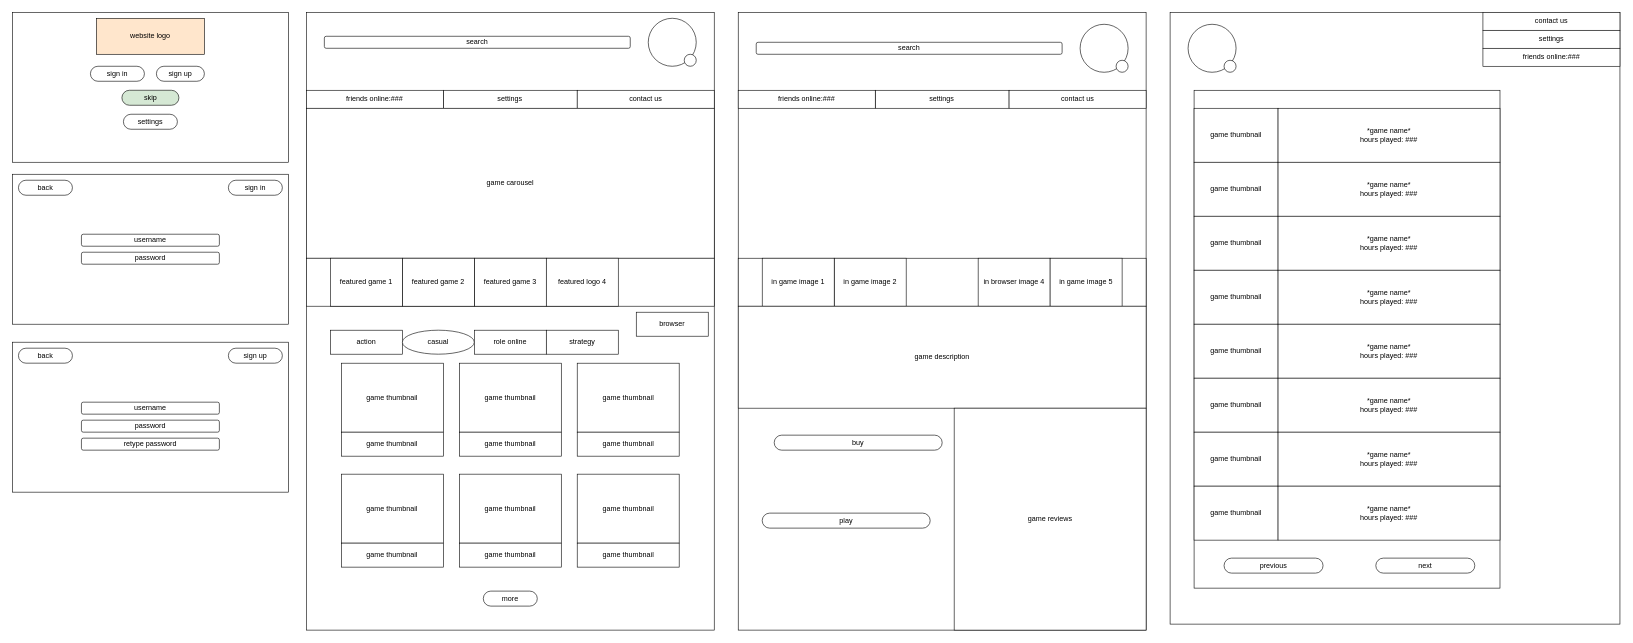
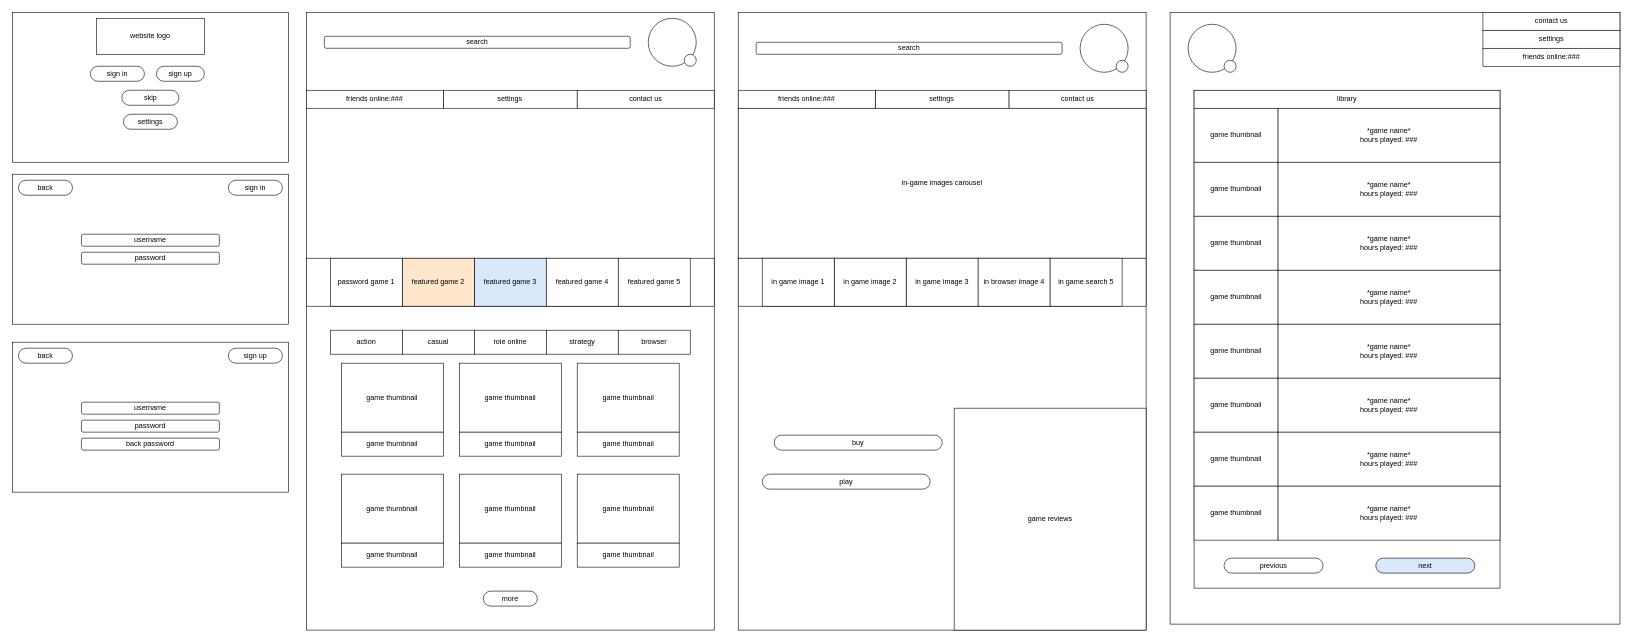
node "website logo": fillcolor #ffe6cc -> #ffffff
node "skip": fillcolor #d5e8d4 -> #ffffff
node "library": added
node "game carousel": removed
node "in-game images carousel": added
node "featured game 1": label "featured game 1" -> "password game 1"
node "featured game 2": fillcolor #ffffff -> #ffe6cc
node "featured game 3": fillcolor #ffffff -> #dae8fc
node "featured logo 4": label "featured logo 4" -> "featured game 4"
node "featured game 5": added
node "in game image 3": added
node "in game image 5": label "in game image 5" -> "in game search 5"
node "browser": moved (672, 324) -> (654, 342)
node "casual": shape ellipse -> rectangle
node "game description": removed
node "retype password": label "retype password" -> "back password"
node "play": moved (846, 521) -> (846, 482)
node "next": fillcolor #ffffff -> #dae8fc
